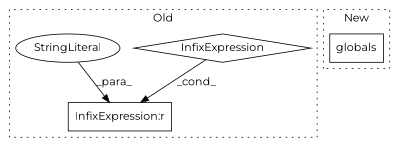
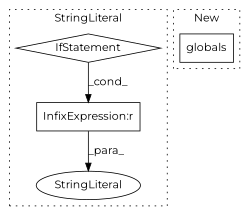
cluster "Old": label "Old" -> "StringLiteral"
node "InfixExpression": label "InfixExpression" -> "IfStatement"
edge "StringLiteral" -> "InfixExpression:r": reversed
